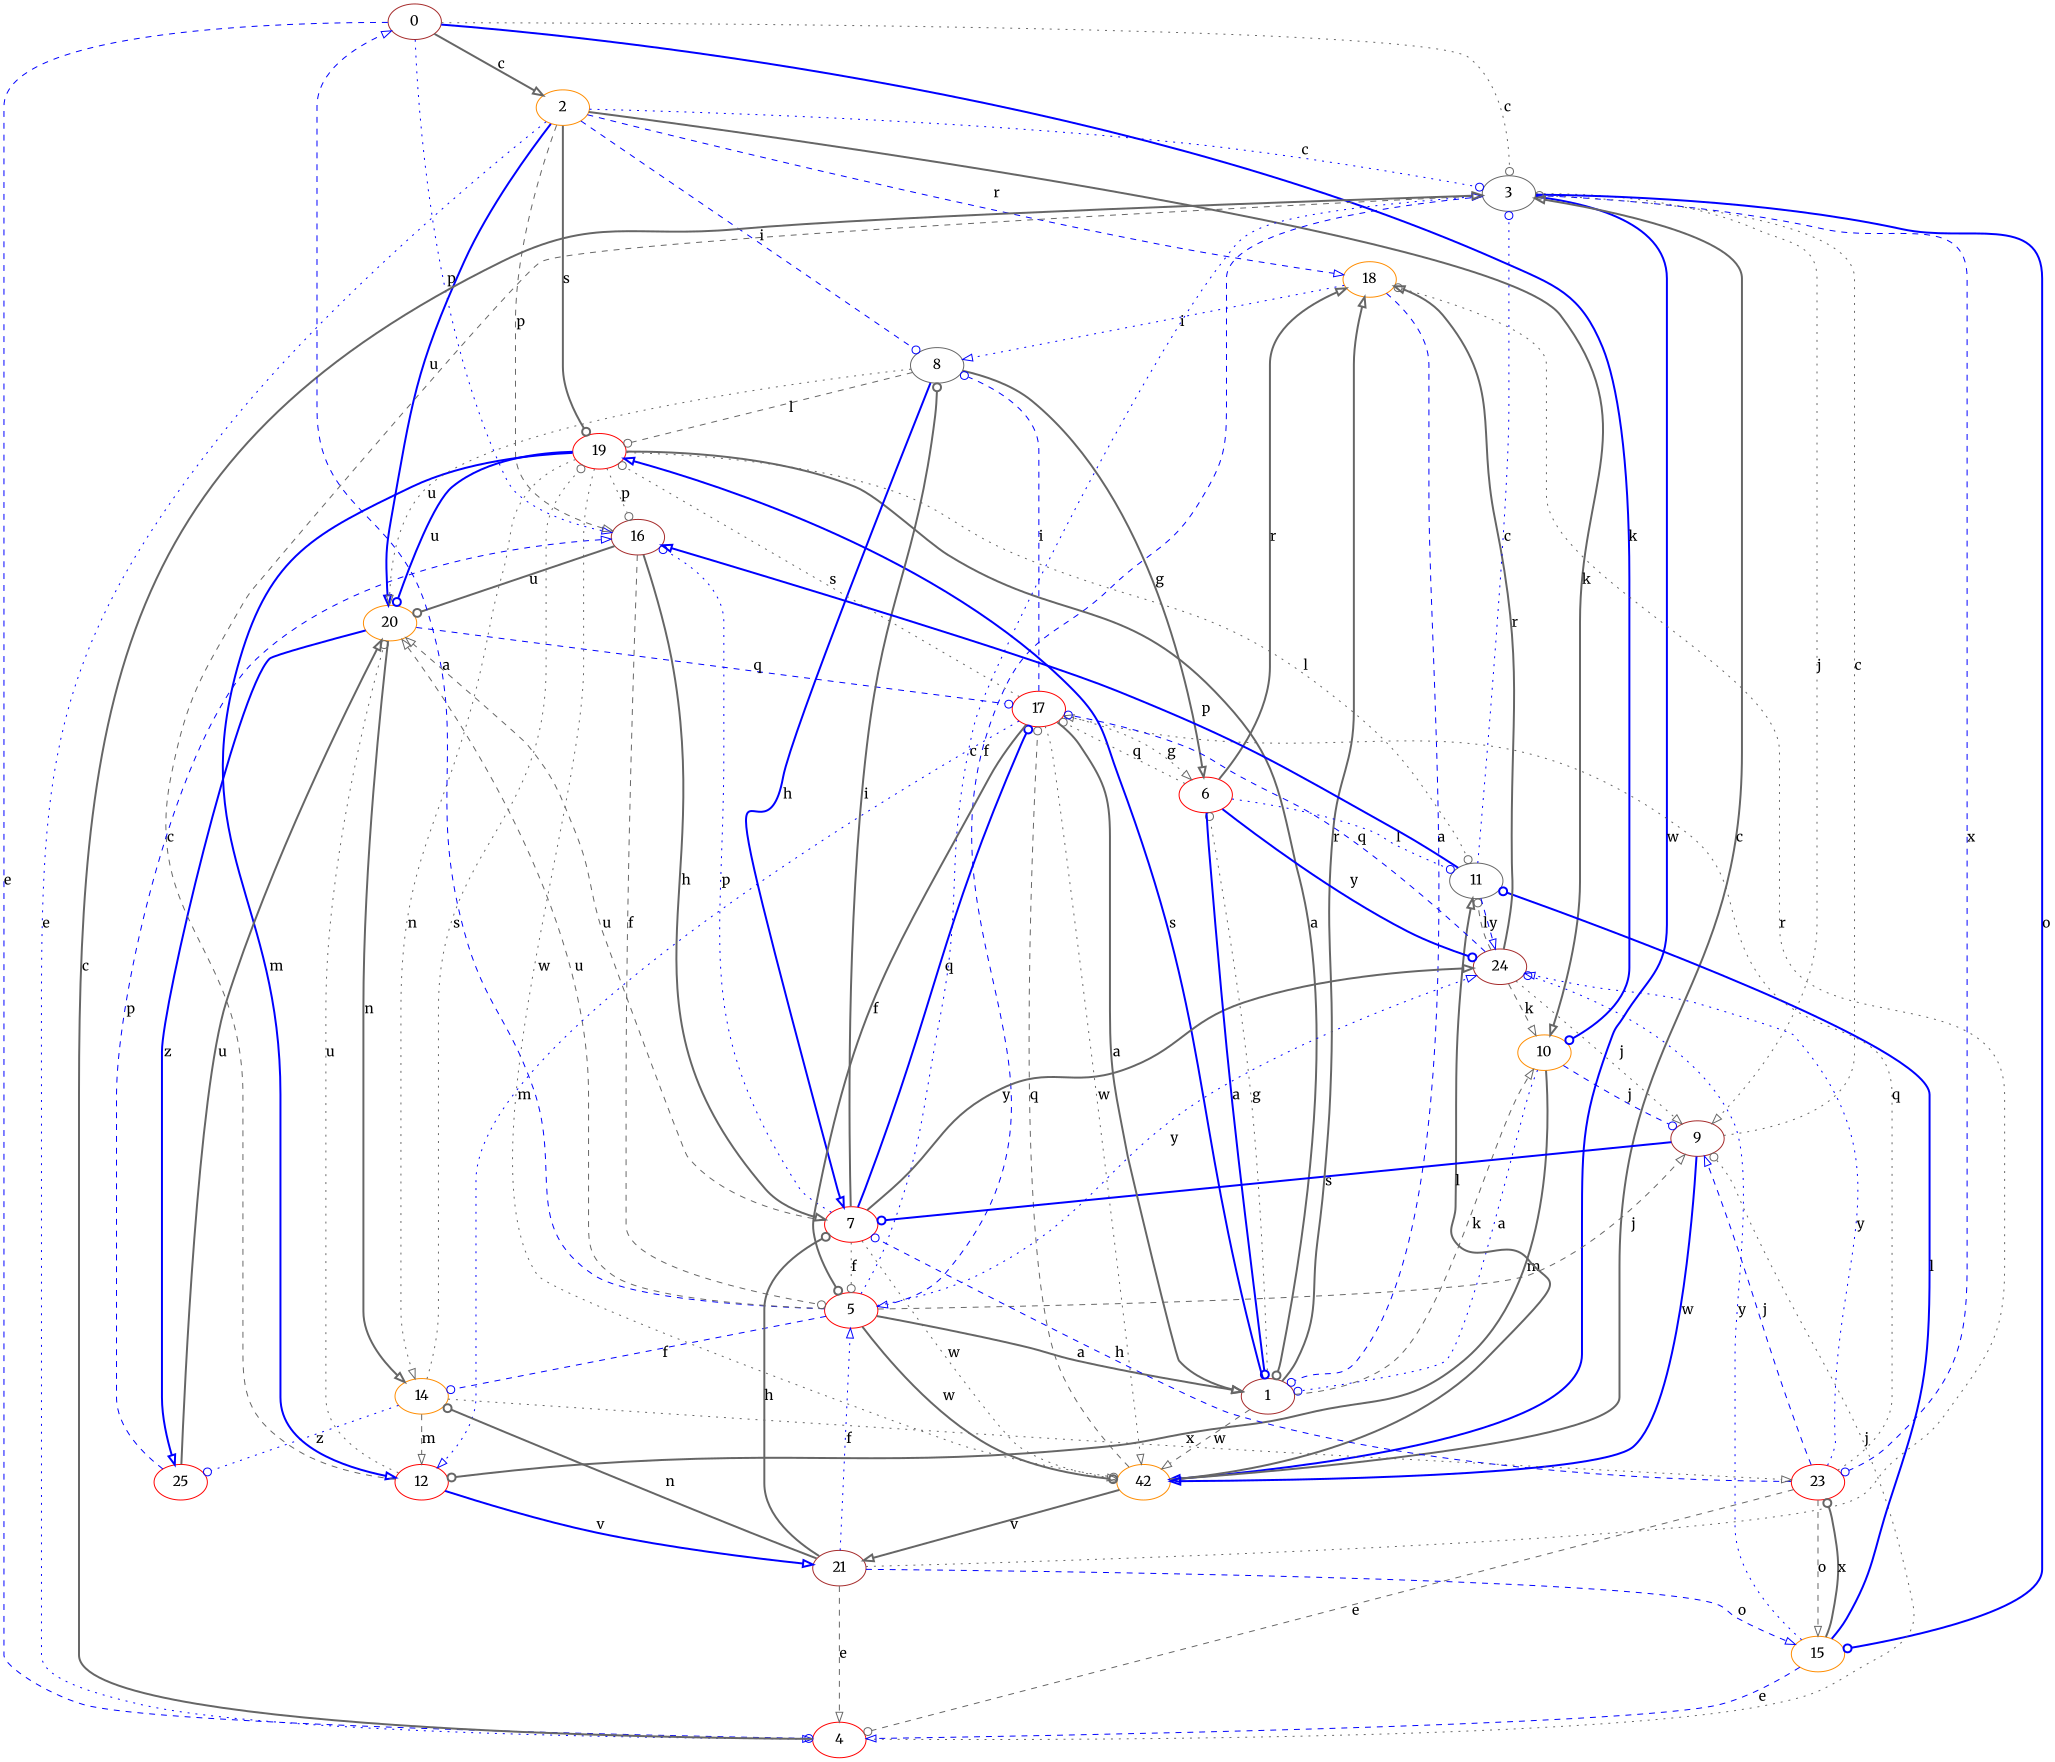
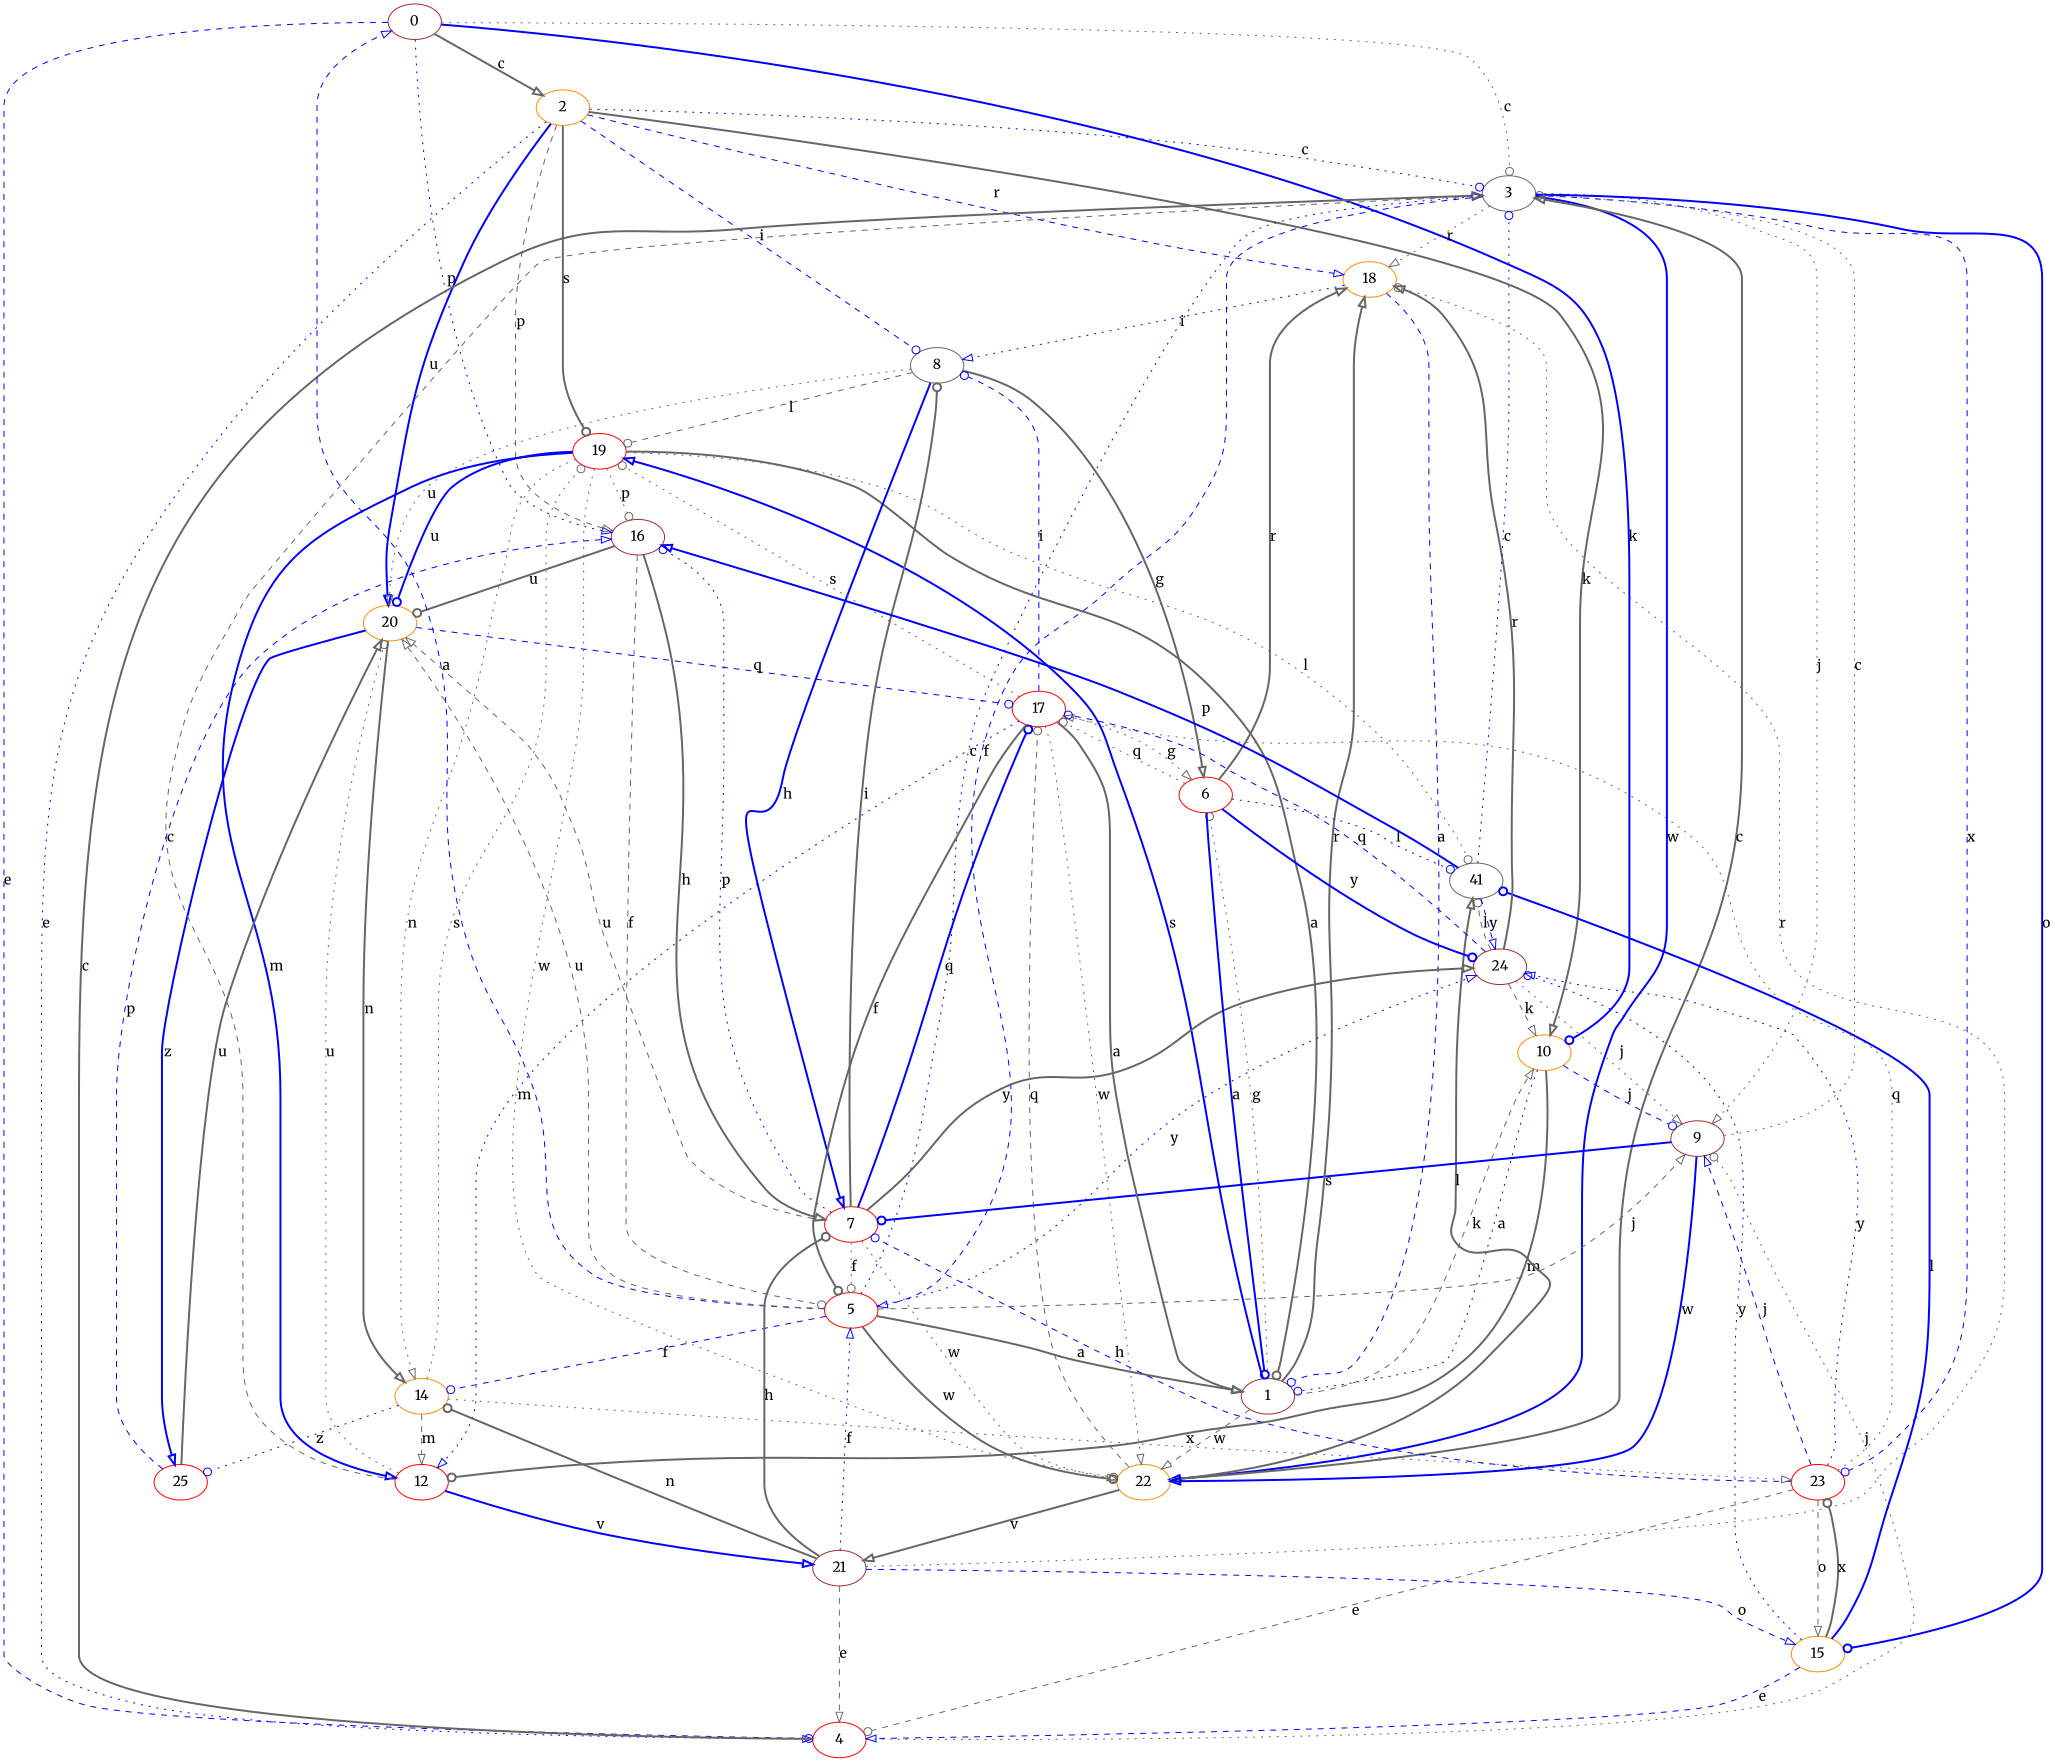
edge "3" -> "18": added, label "r"
node "11": label "11" -> "41"
node "42": label "42" -> "22"
